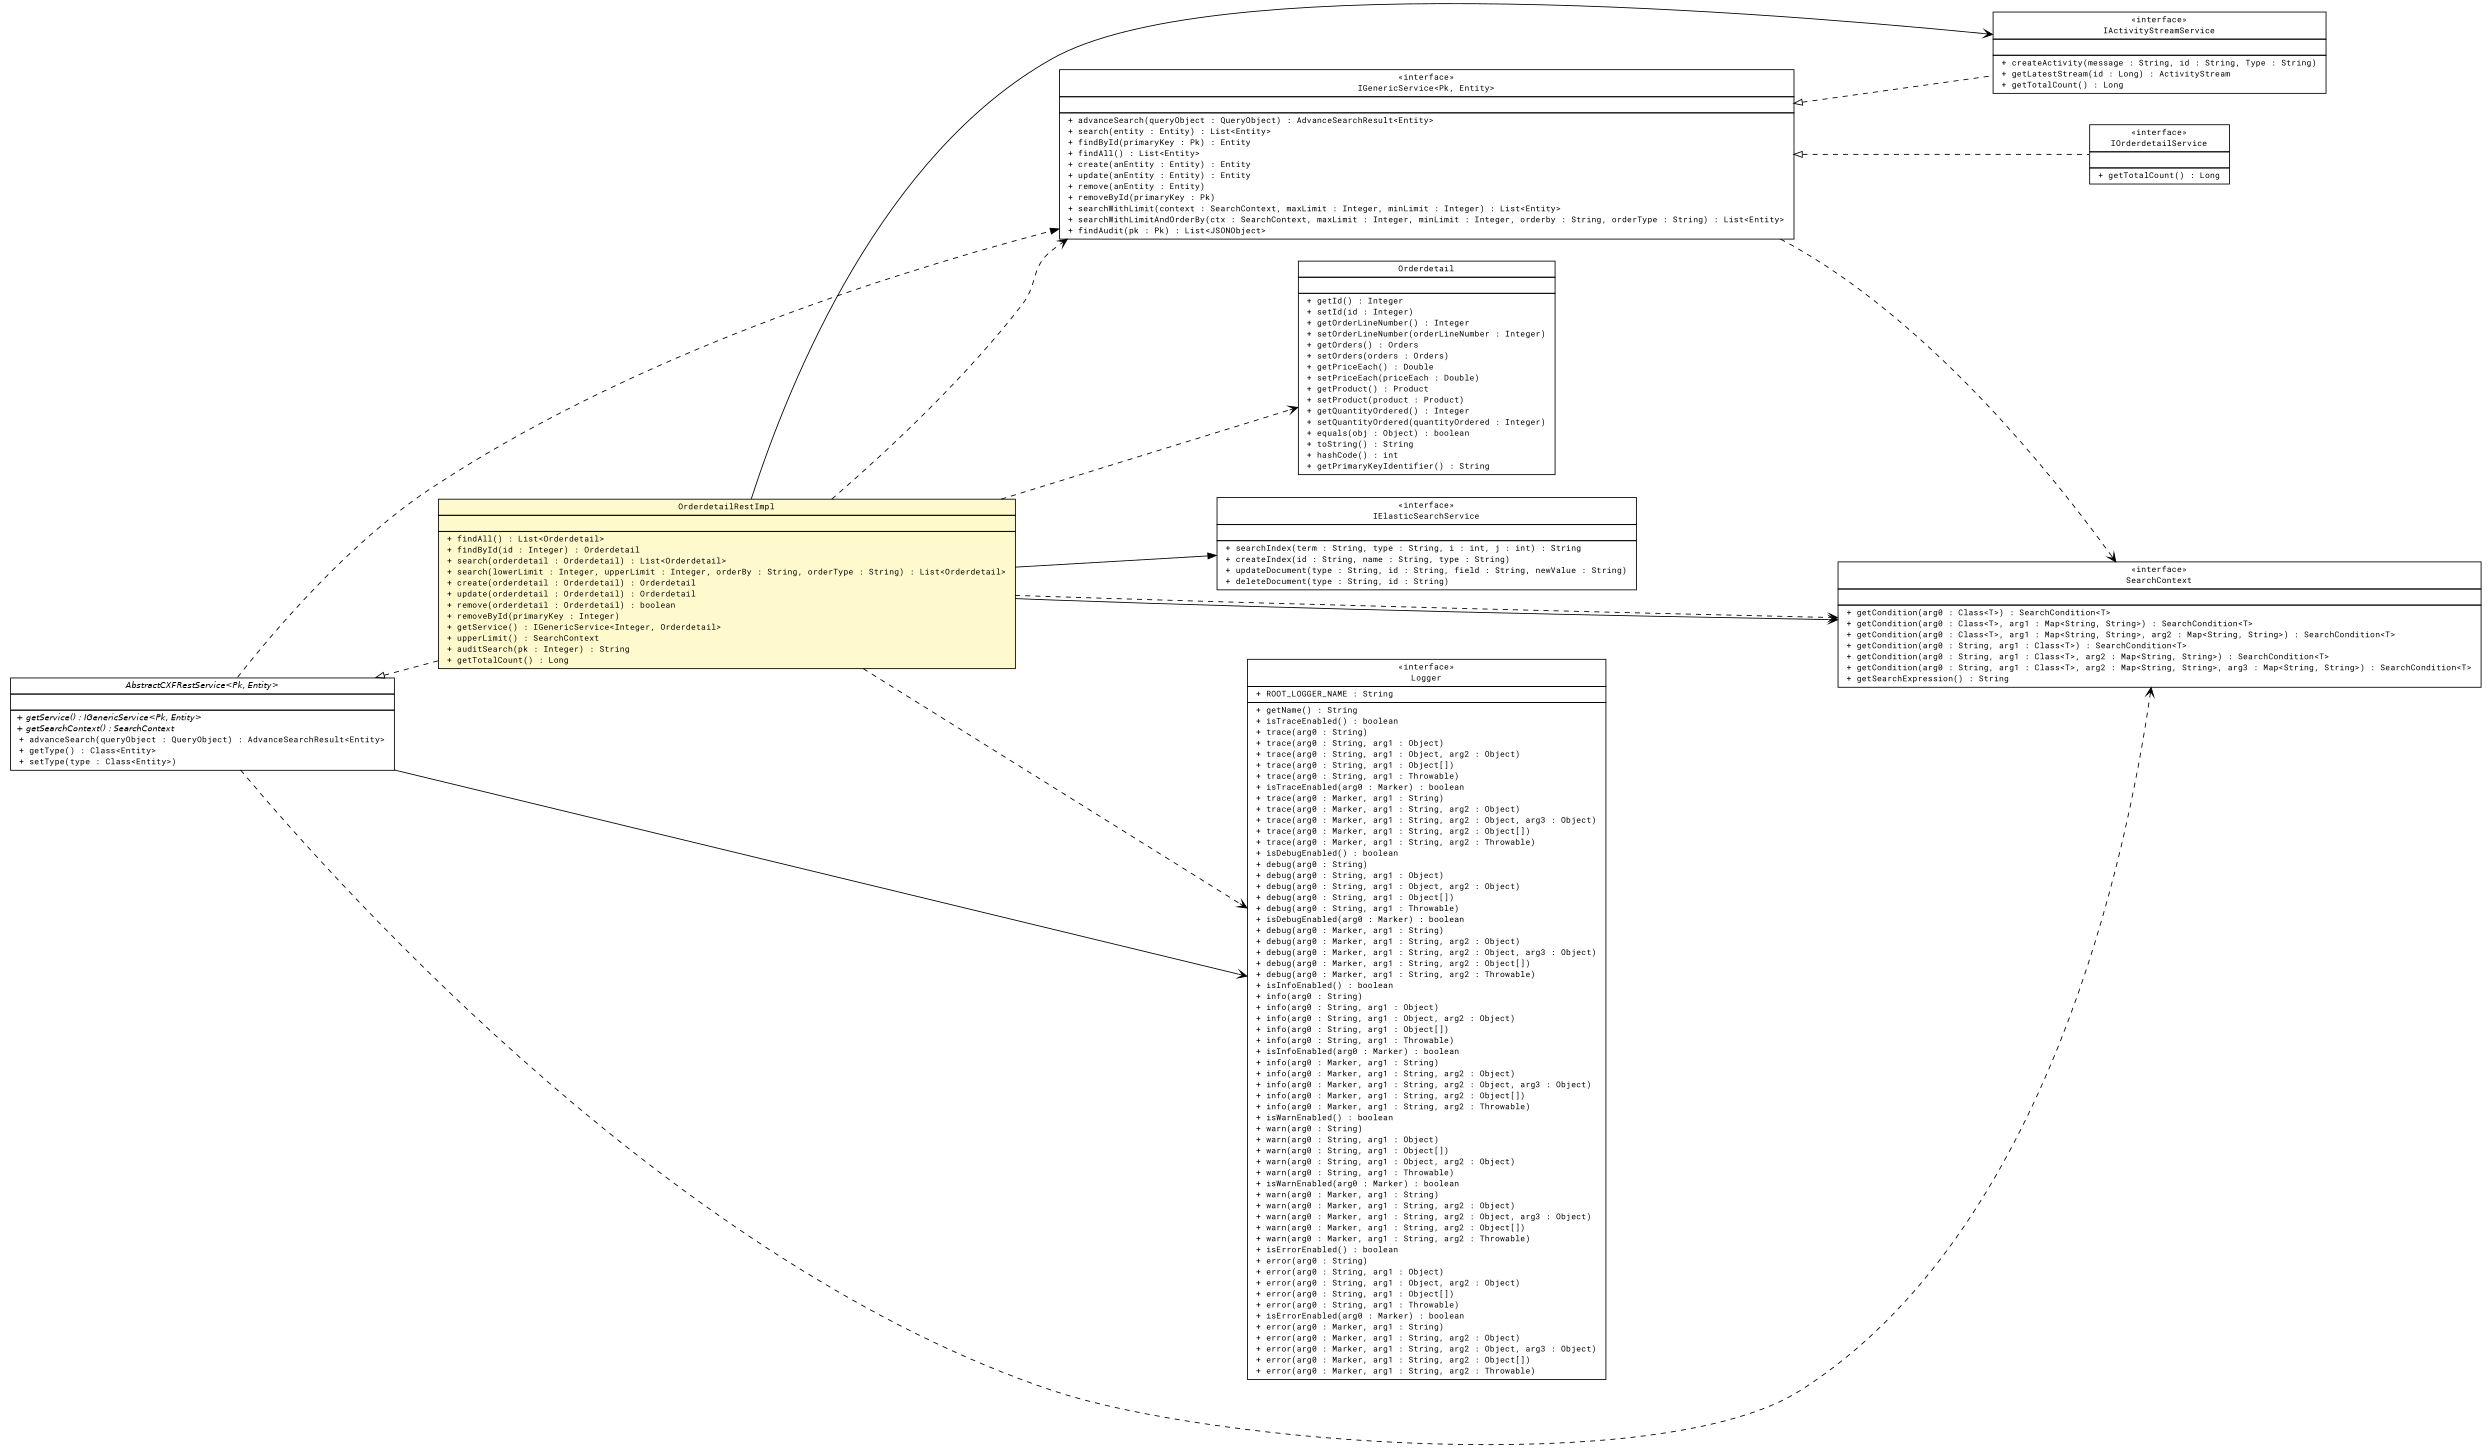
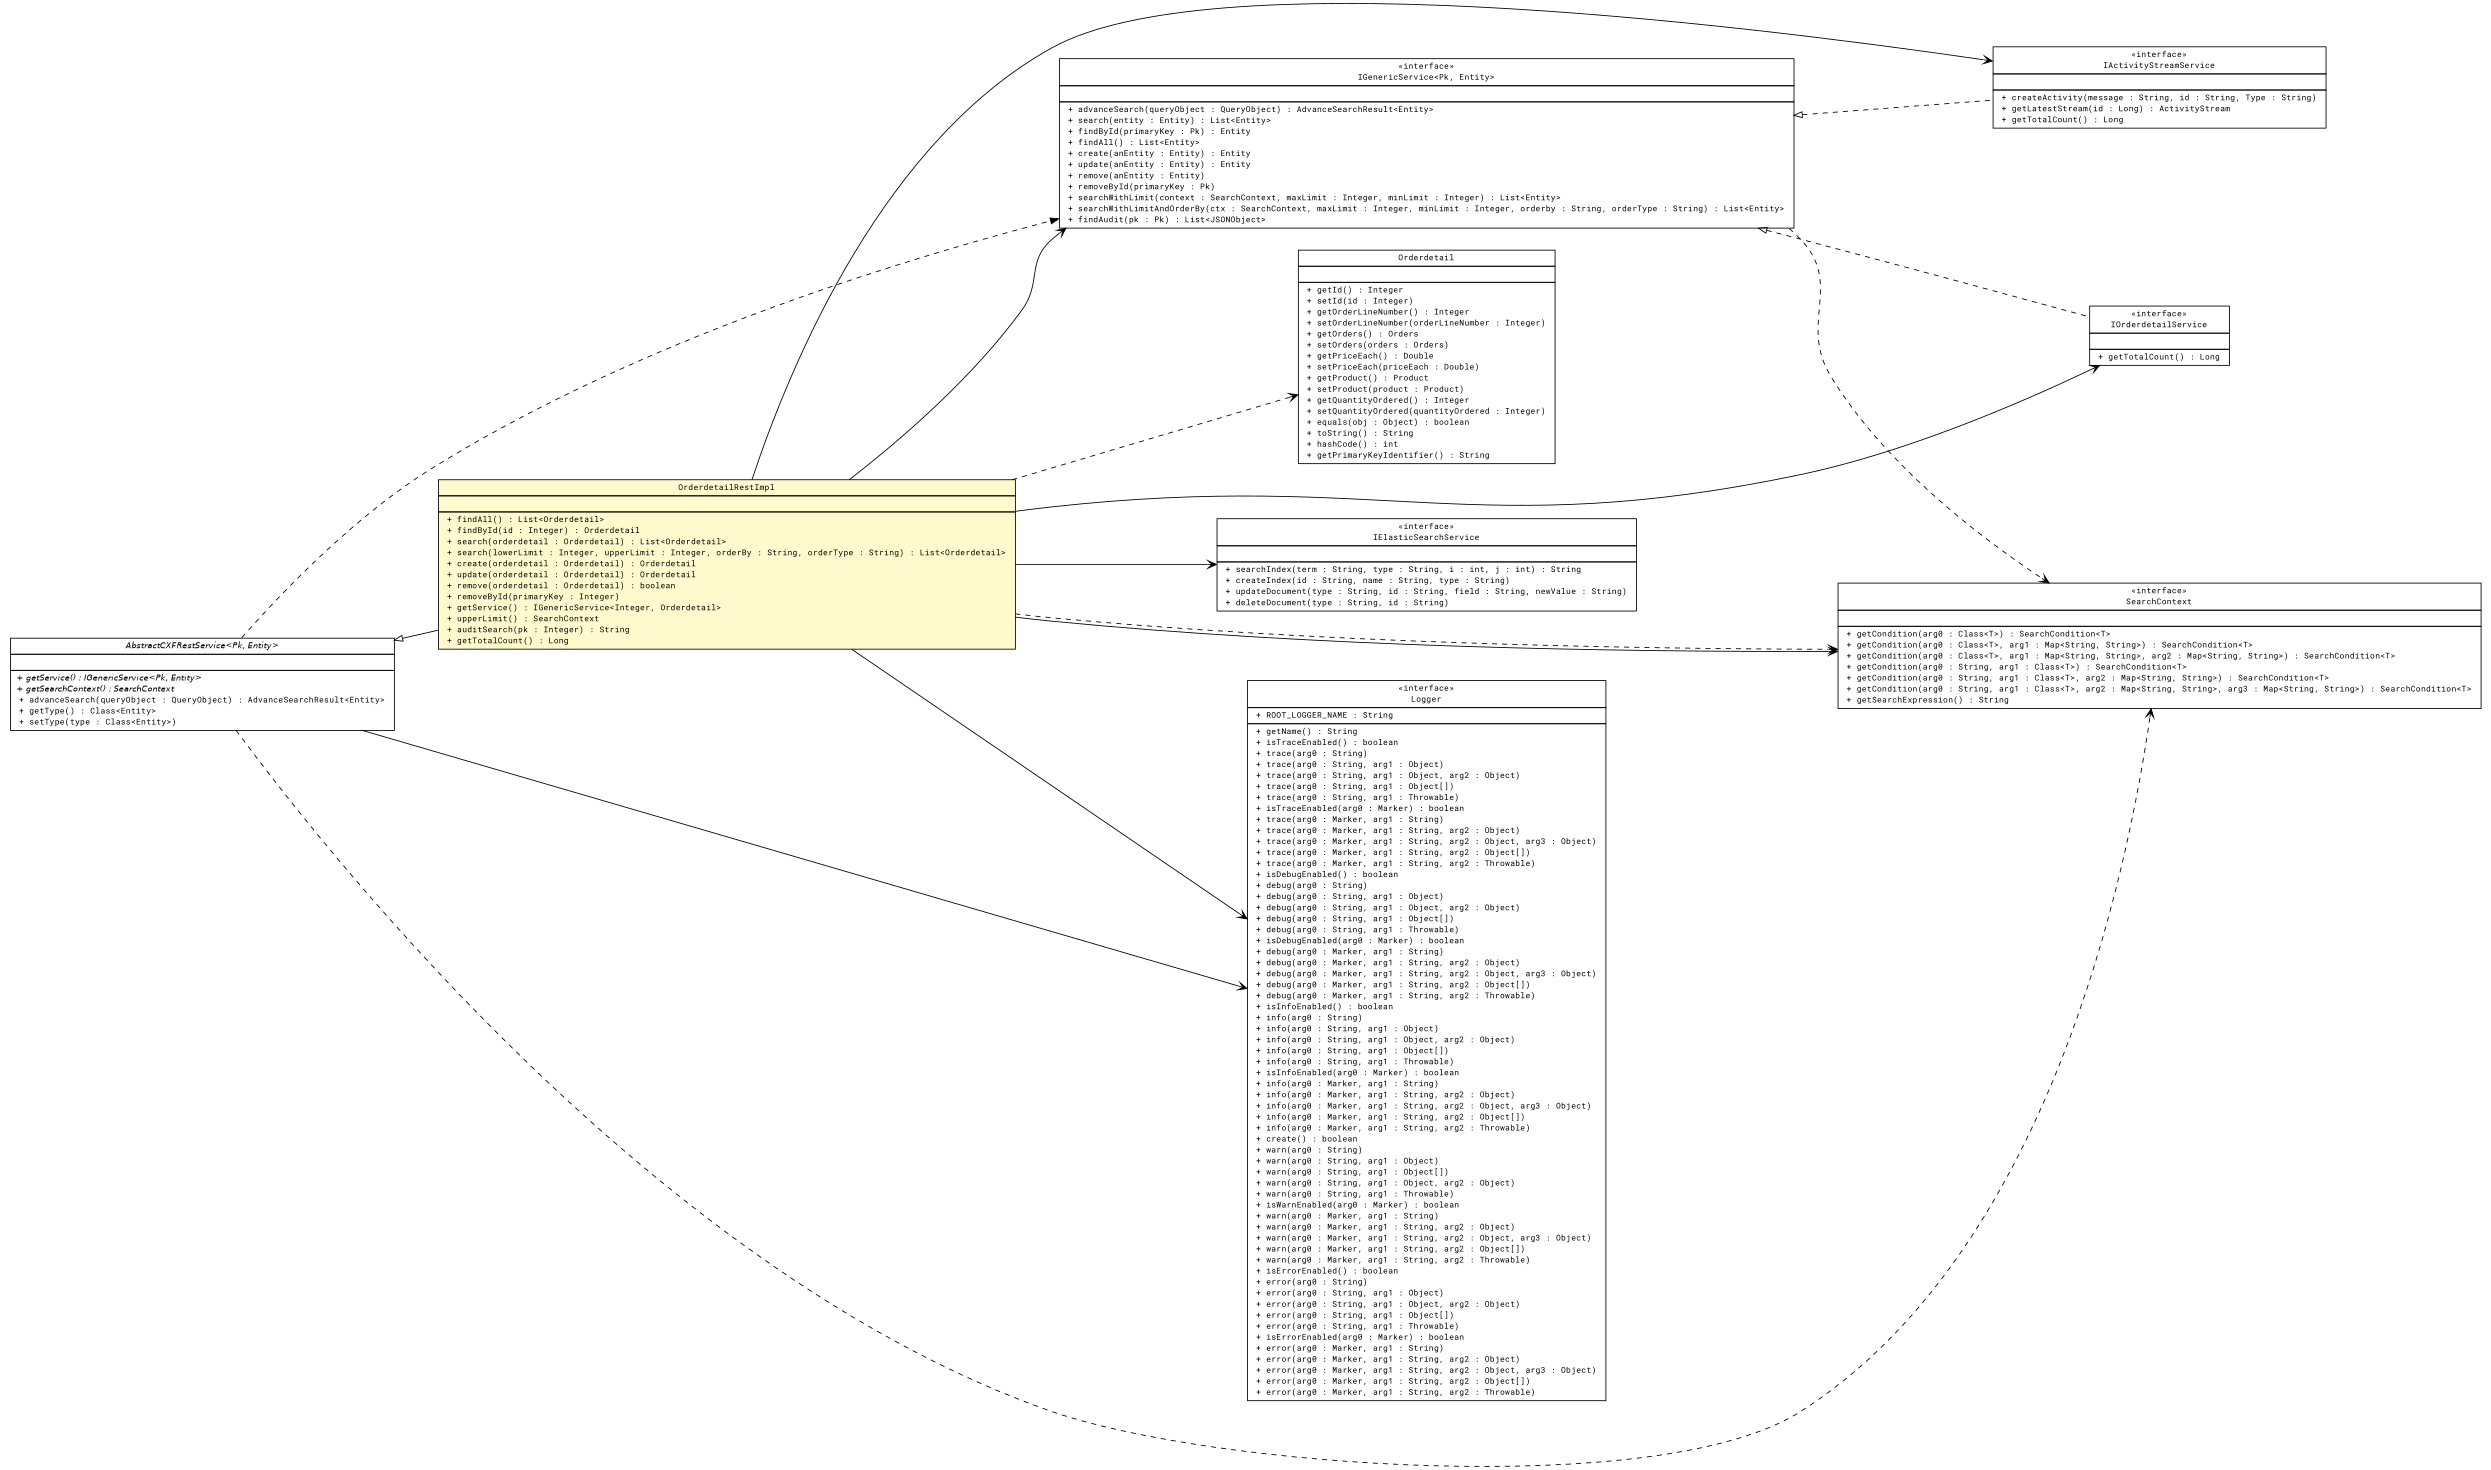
edge "OrderdetailRestImpl" -> "IGenericService<Pk, Entity>": style dashed -> solid
edge "OrderdetailRestImpl" -> "IOrderdetailService": added
edge "OrderdetailRestImpl" -> "IElasticSearchService": arrowhead normal -> open
edge "OrderdetailRestImpl" -> "AbstractCXFRestService<Pk, Entity>": style dashed -> solid
edge "OrderdetailRestImpl" -> "Logger": style dashed -> solid
node "Logger": text "+ isWarnEnabled() : boolean" -> "+ create() : boolean"
